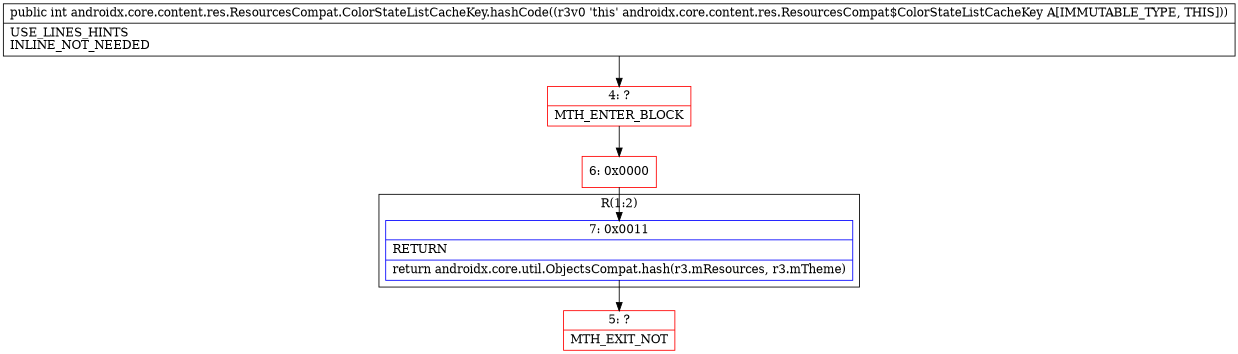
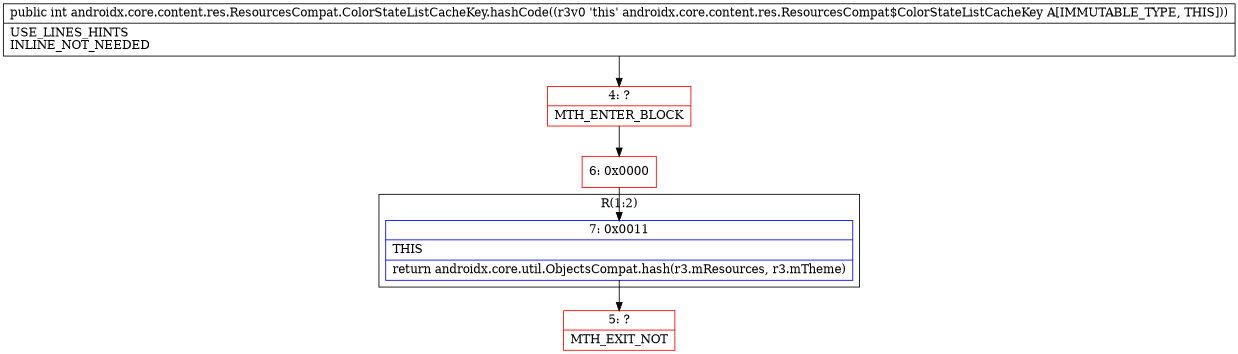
node "7: 0x0011": text "RETURN" -> "THIS"
